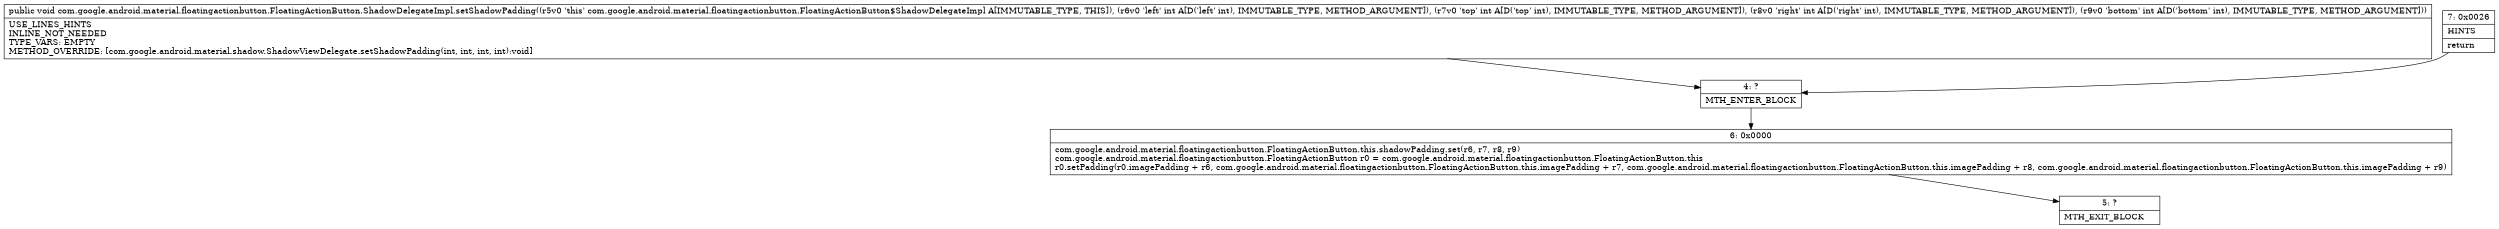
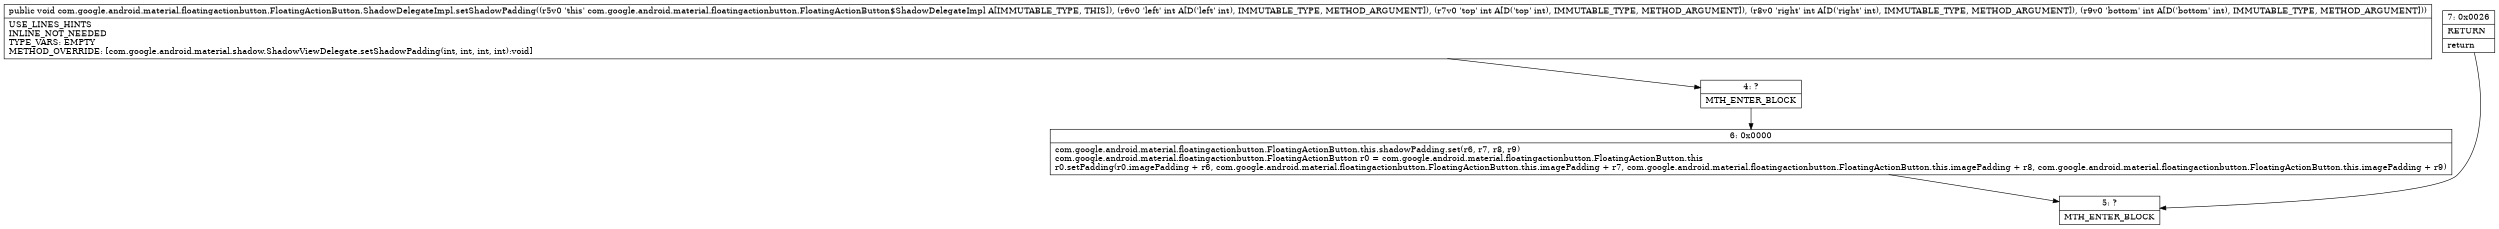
node "7: 0x0026": text "HINTS" -> "RETURN"
edge "7: 0x0026" -> "4: ?": now "7: 0x0026" -> "5: ?"
node "5: ?": text "MTH_EXIT_BLOCK" -> "MTH_ENTER_BLOCK"
